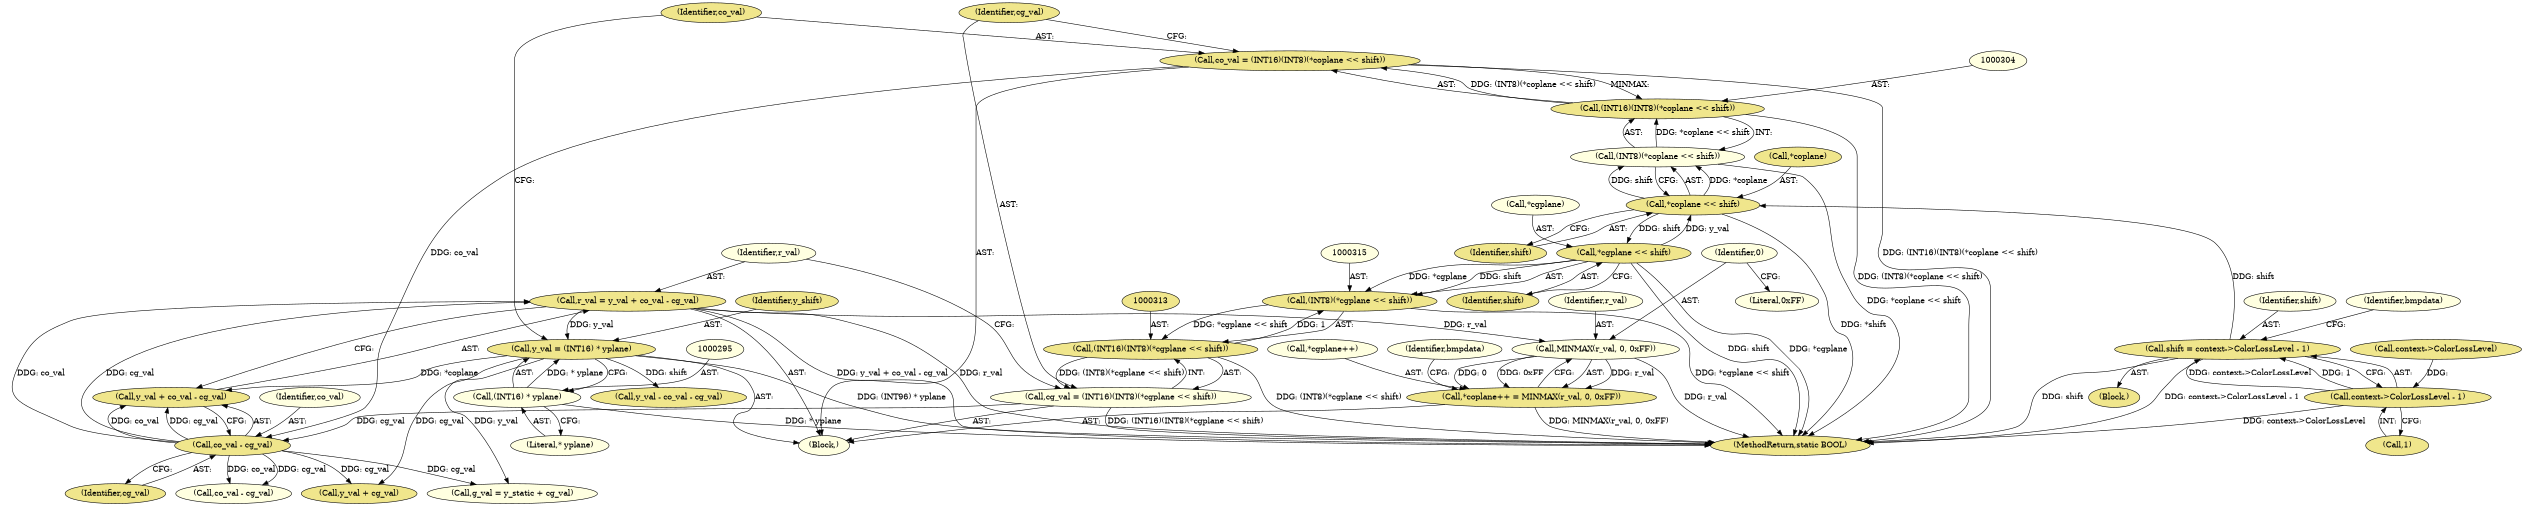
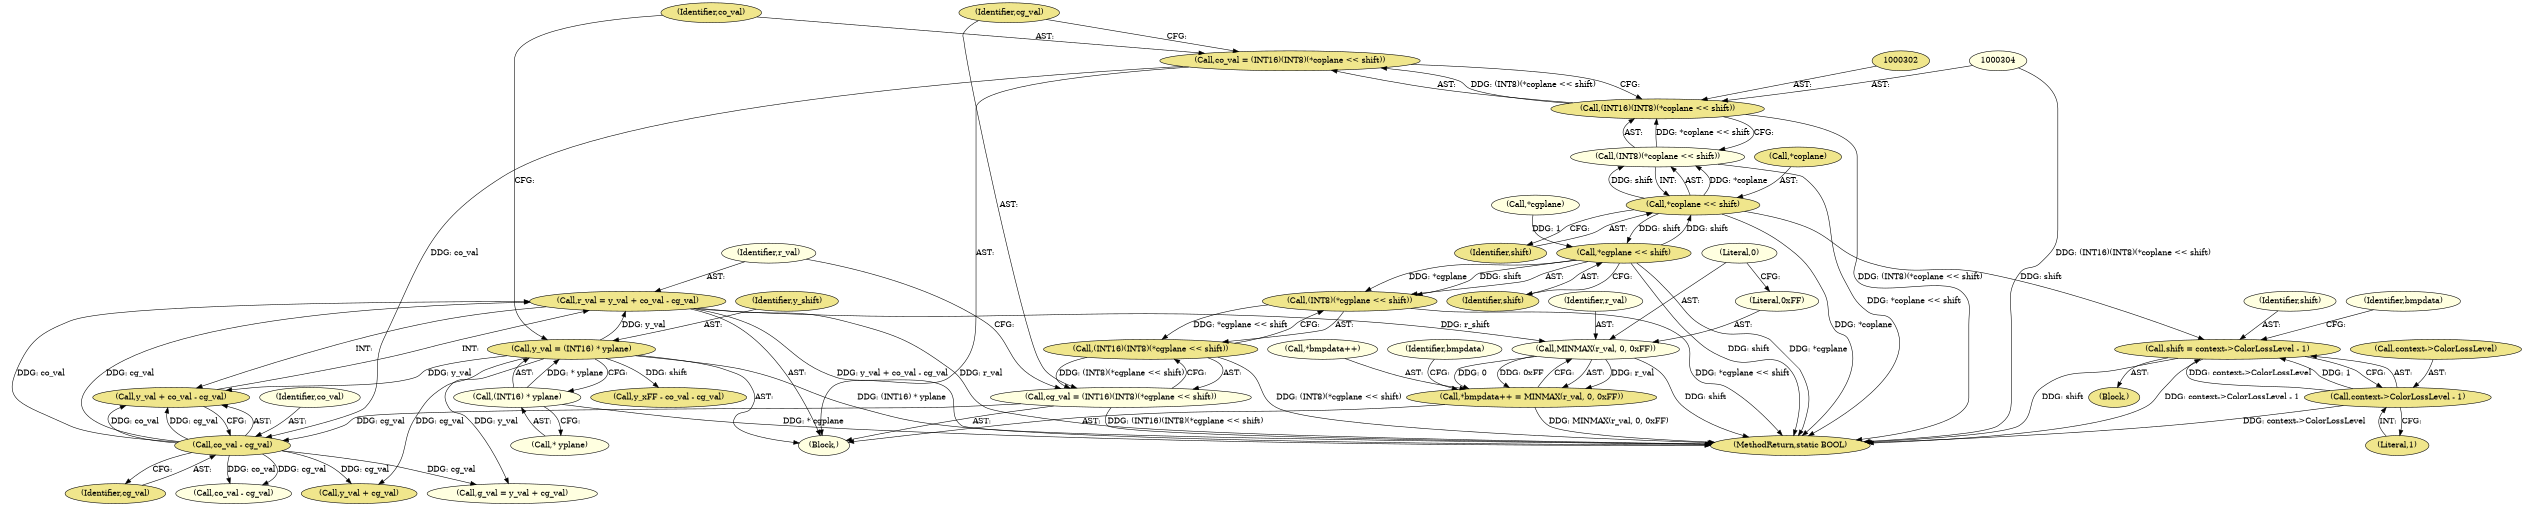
node "1000302": added
edge "(Call,co_val = (INT16)(INT8)(*coplane << shift))" -> "(Call,(INT16)(INT8)(*coplane << shift))": label "MINMAX: " -> "CFG: "
edge "(Call,co_val = (INT16)(INT8)(*coplane << shift))" -> "(MethodReturn,static BOOL)": now "1000304" -> "(MethodReturn,static BOOL)"
edge "(Call,(INT16)(INT8)(*coplane << shift))" -> "(Call,(INT8)(*coplane << shift))": label "INT: " -> "CFG: "
edge "(Call,(INT8)(*coplane << shift))" -> "(Call,*coplane << shift)": label "CFG: " -> "INT: "
edge "(Call,shift = context->ColorLossLevel - 1)" -> "(Call,*coplane << shift)": reversed
edge "(Call,*cgplane)" -> "(Call,*cgplane << shift)": label "AST: " -> "DDG: 1"
edge "(Call,*cgplane << shift)" -> "(Call,*coplane << shift)": label "DDG: y_val" -> "DDG: shift"
node "1000315": removed
node "(Identifier,0)": label "(Identifier,0)" -> "(Literal,0)"
node "1000313": removed
edge "(Call,r_val = y_val + co_val - cg_val)" -> "(Call,y_val = (INT16) * yplane)": reversed
edge "(Call,(INT16)(INT8)(*cgplane << shift))" -> "(Call,(INT8)(*cgplane << shift))": label "DDG: 1" -> "CFG: "
edge "(Call,r_val = y_val + co_val - cg_val)" -> "(Call,MINMAX(r_val, 0, 0xFF))": label "DDG: r_val" -> "DDG: r_shift"
edge "(Call,*coplane << shift)" -> "(MethodReturn,static BOOL)": label "DDG: *shift" -> "DDG: *coplane"
edge "(Literal,0xFF)" -> "(Call,MINMAX(r_val, 0, 0xFF))": added, label "AST:"
edge "(Call,r_val = y_val + co_val - cg_val)" -> "(Call,y_val + co_val - cg_val)": label "CFG: " -> "INT: "
edge "(Call,y_val + co_val - cg_val)" -> "(Call,r_val = y_val + co_val - cg_val)": label "AST: " -> "INT: "
node "1000295": removed
node "(Call,*cgplane++)": label "(Call,*cgplane++)" -> "(Call,*bmpdata++)"
edge "(Call,y_val = (INT16) * yplane)" -> "(Call,y_val + co_val - cg_val)": label "DDG: *coplane" -> "DDG: y_val"
edge "(Call,cg_val = (INT16)(INT8)(*cgplane << shift))" -> "(Call,(INT16)(INT8)(*cgplane << shift))": label "INT: " -> "CFG: "
edge "(Call,context->ColorLossLevel)" -> "(Call,context->ColorLossLevel - 1)": label "DDG: " -> "AST: "
node "(Call,y_val - co_val - cg_val)": label "(Call,y_val - co_val - cg_val)" -> "(Call,y_xFF - co_val - cg_val)"
edge "(Call,y_val = (INT16) * yplane)" -> "(MethodReturn,static BOOL)": label "DDG: (INT96) * yplane" -> "DDG: (INT16) * yplane"
node "(Call,*coplane++ = MINMAX(r_val, 0, 0xFF))": label "(Call,*coplane++ = MINMAX(r_val, 0, 0xFF))" -> "(Call,*bmpdata++ = MINMAX(r_val, 0, 0xFF))"
edge "(Call,MINMAX(r_val, 0, 0xFF))" -> "(MethodReturn,static BOOL)": label "DDG: r_val" -> "DDG: shift"
edge "(Call,(INT16) * yplane)" -> "(MethodReturn,static BOOL)": label "DDG: * yplane" -> "DDG: * cgplane"
node "(Literal,* yplane)": label "(Literal,* yplane)" -> "(Call,* yplane)"
node "(Call,1)": label "(Call,1)" -> "(Literal,1)"
node "(Call,g_val = y_static + cg_val)": label "(Call,g_val = y_static + cg_val)" -> "(Call,g_val = y_val + cg_val)"
